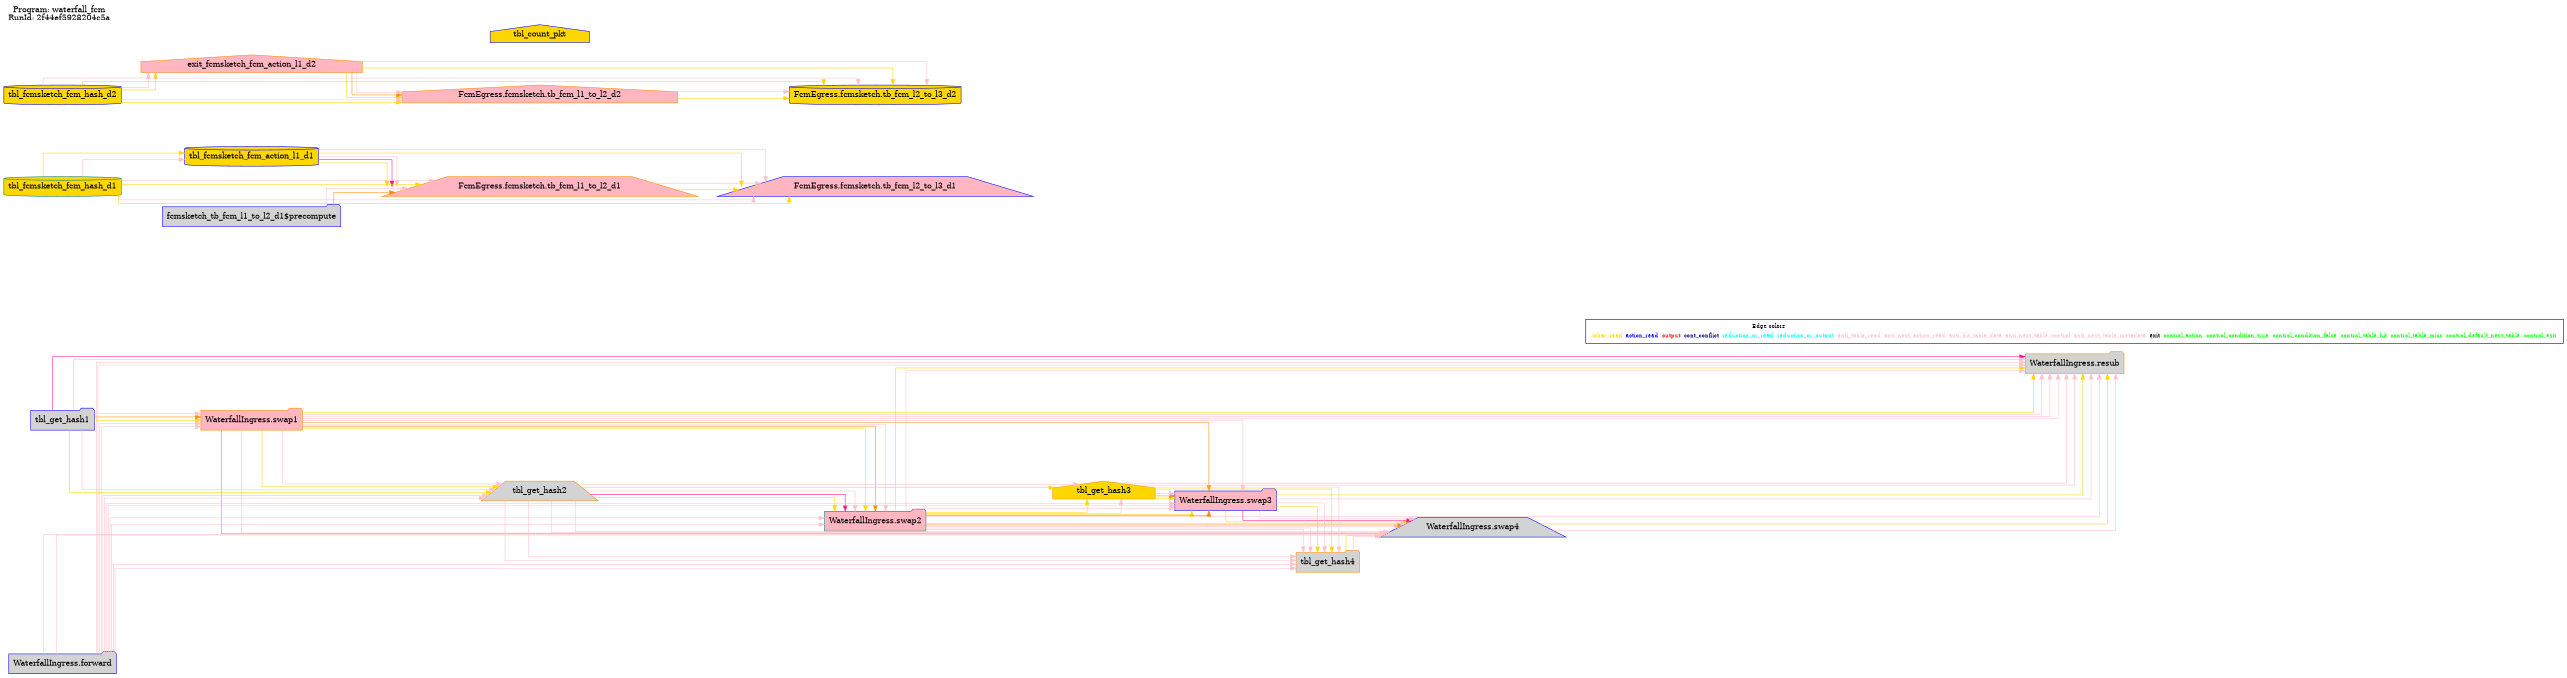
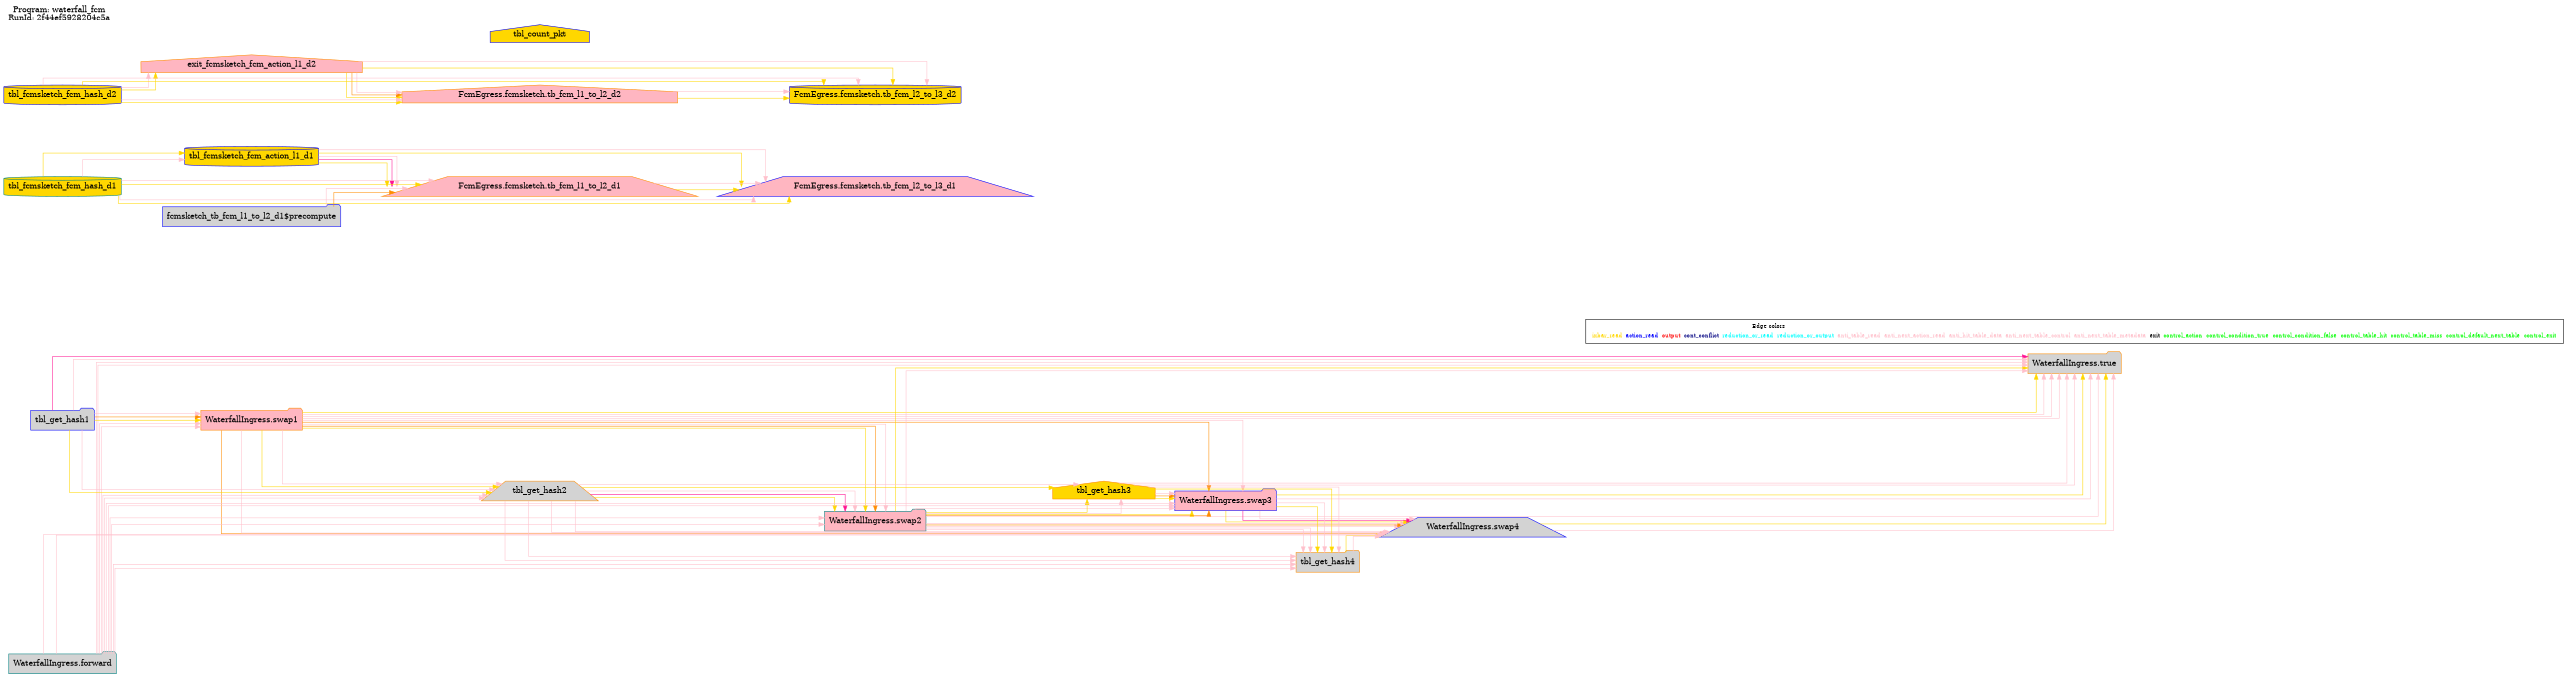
node "WaterfallIngress.resub": label "WaterfallIngress.resub" -> "WaterfallIngress.true"
node "WaterfallIngress.forward": color blue -> teal
